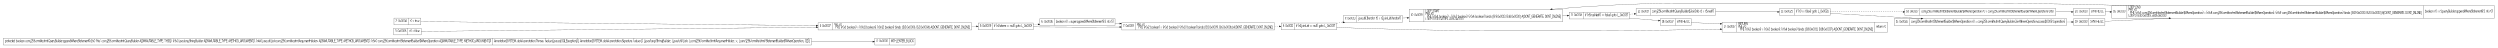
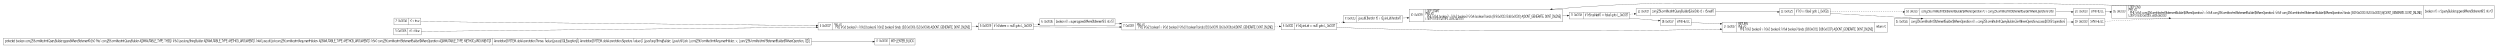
edge "19: 0x0030" -> "16: 0x0030": style solid -> dashed
